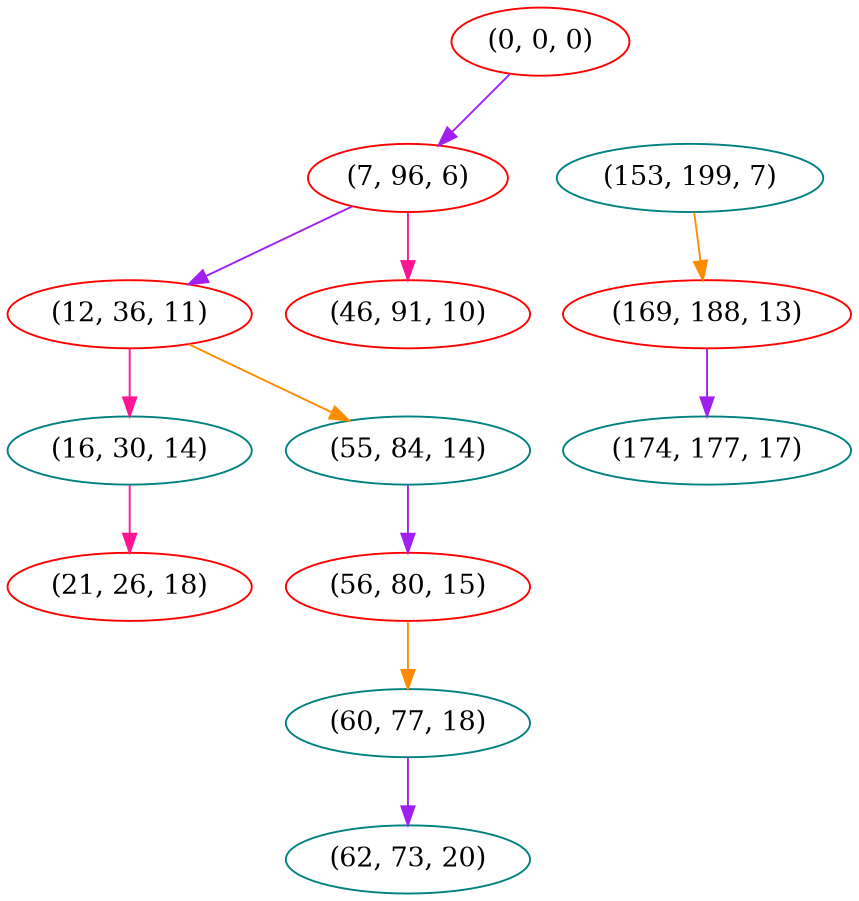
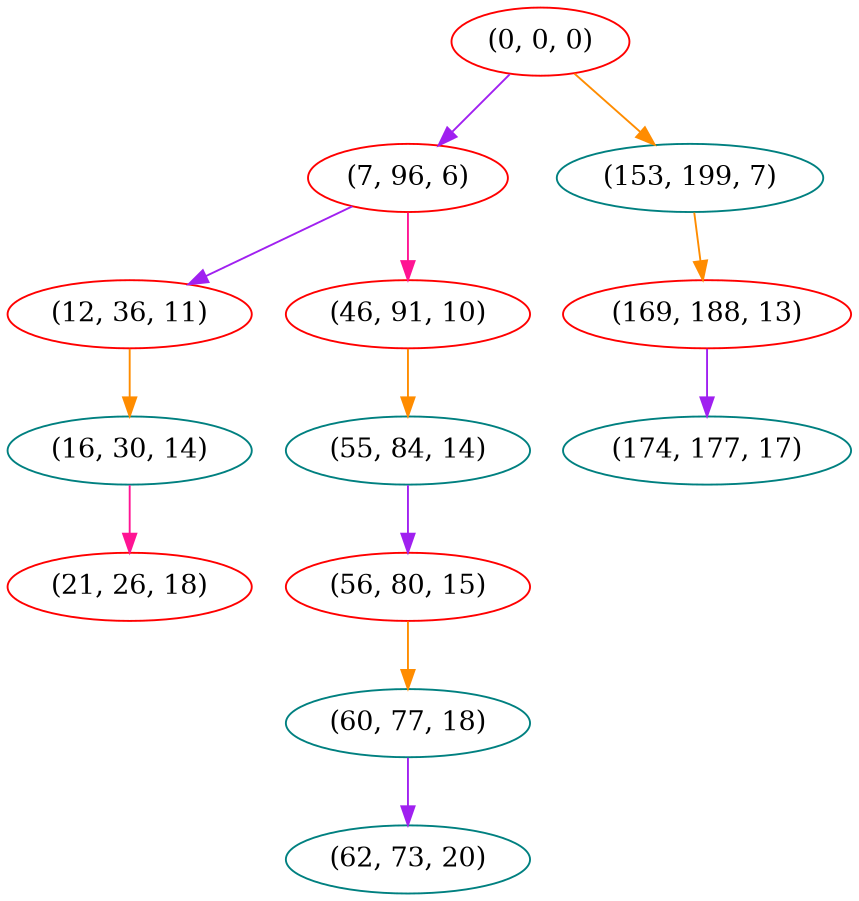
edge "(0, 0, 0)" -> "(153, 199, 7)": added
edge "(12, 36, 11)" -> "(16, 30, 14)": color deeppink -> darkorange
edge "(12, 36, 11)" -> "(55, 84, 14)": now "(46, 91, 10)" -> "(55, 84, 14)"
